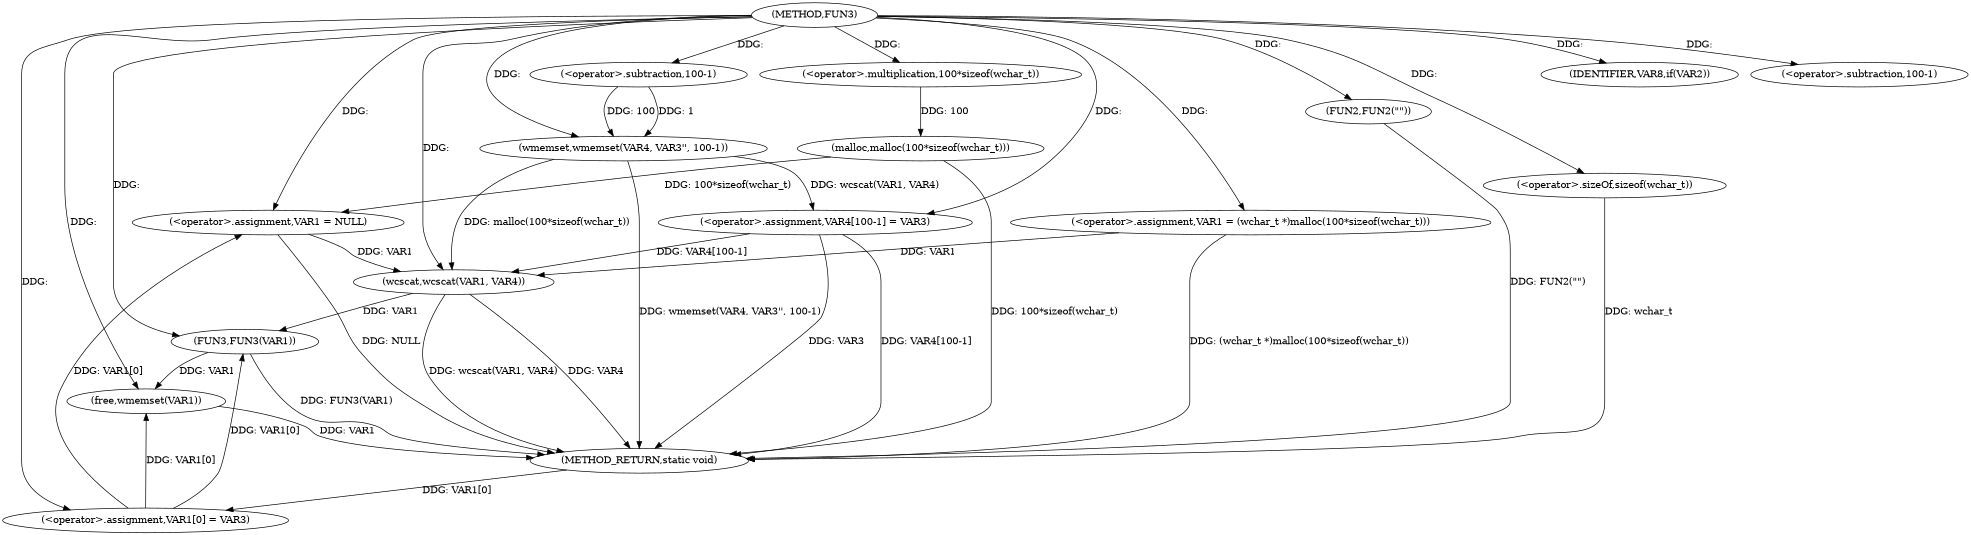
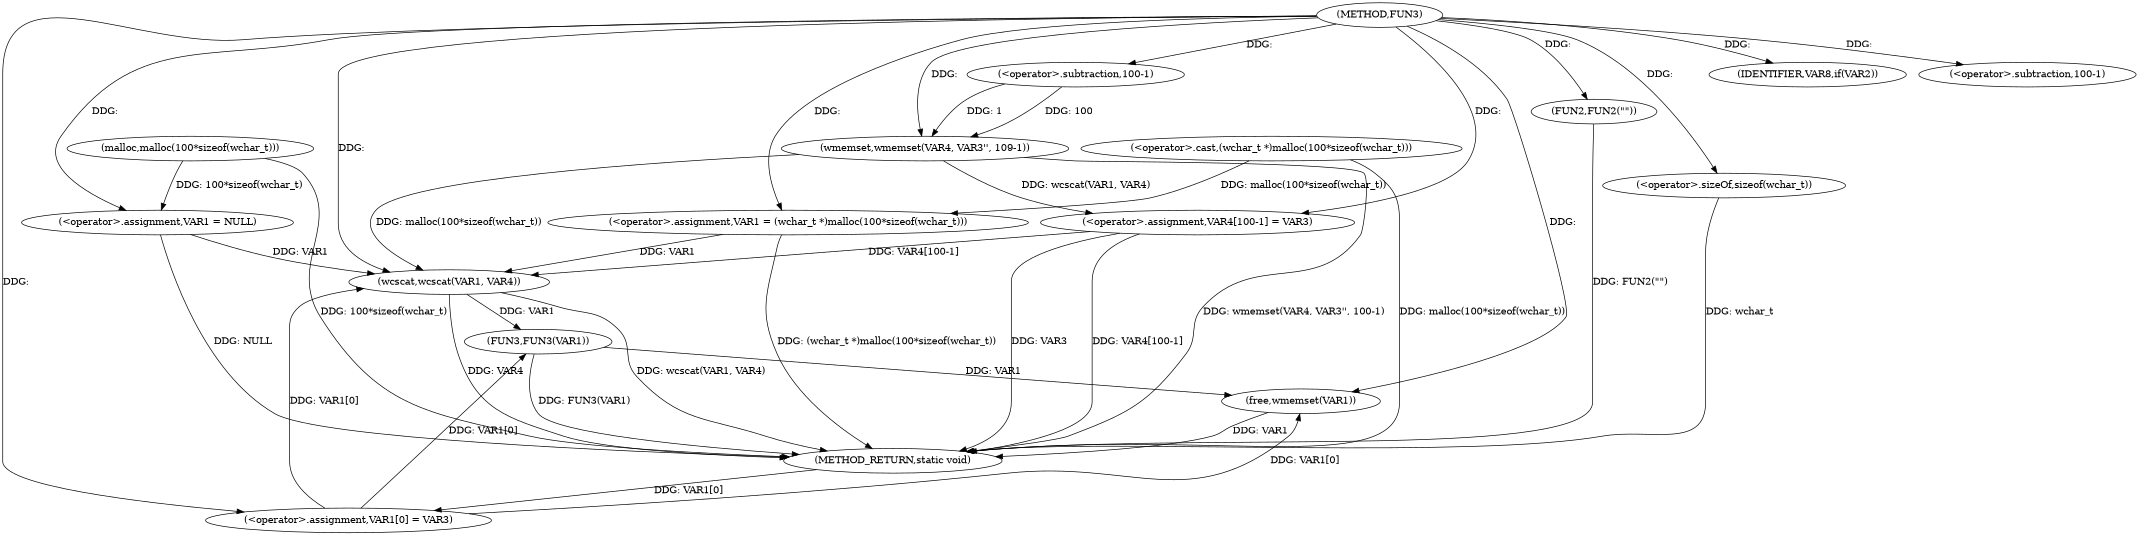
edge "(METHOD,FUN3)" -> "(FUN3,FUN3(VAR1))": removed, label "DDG:"
node "(<operator>.multiplication,100*sizeof(wchar_t))": removed
node "(wmemset,wmemset(VAR4, VAR3'', 100-1))": label "(wmemset,wmemset(VAR4, VAR3'', 100-1))" -> "(wmemset,wmemset(VAR4, VAR3'', 109-1))"
node "(<operator>.cast,(wchar_t *)malloc(100*sizeof(wchar_t)))": added
edge "(<operator>.assignment,VAR1[0] = VAR3)" -> "(<operator>.assignment,VAR1 = NULL)": now "(<operator>.assignment,VAR1[0] = VAR3)" -> "(wcscat,wcscat(VAR1, VAR4))"
